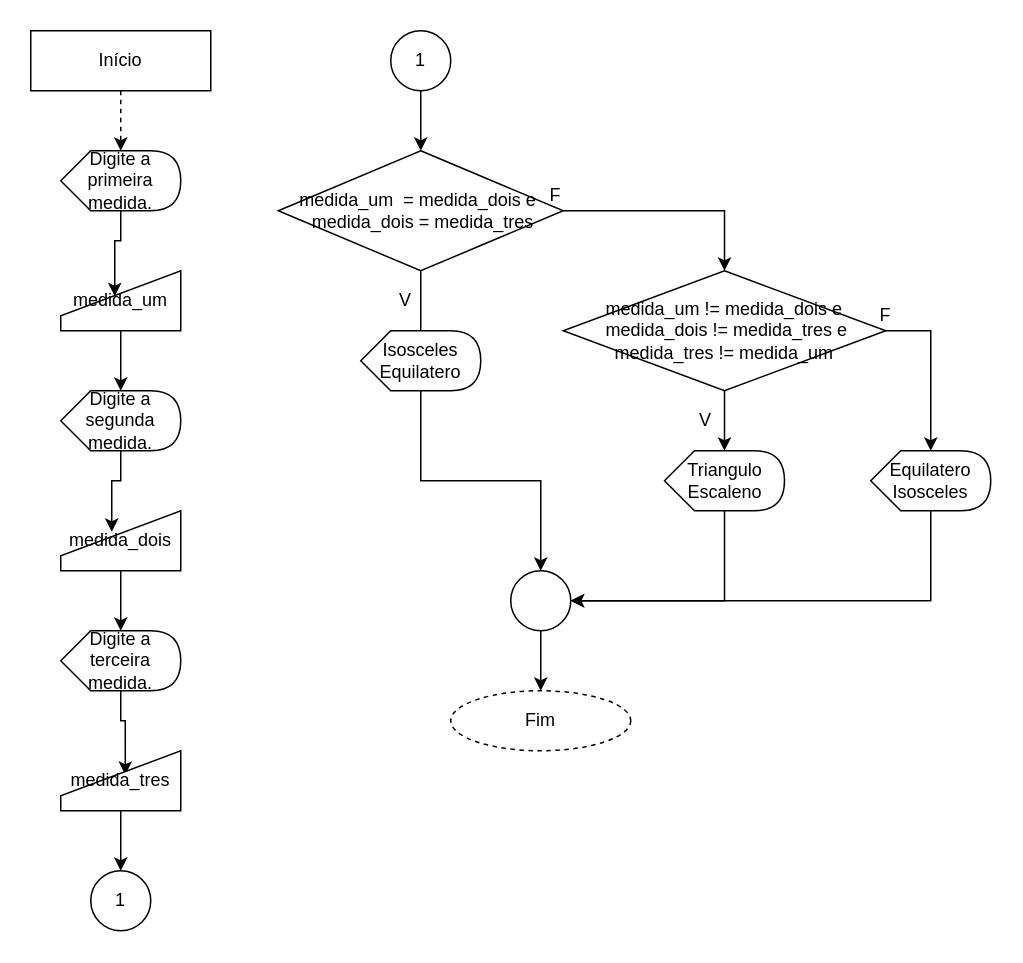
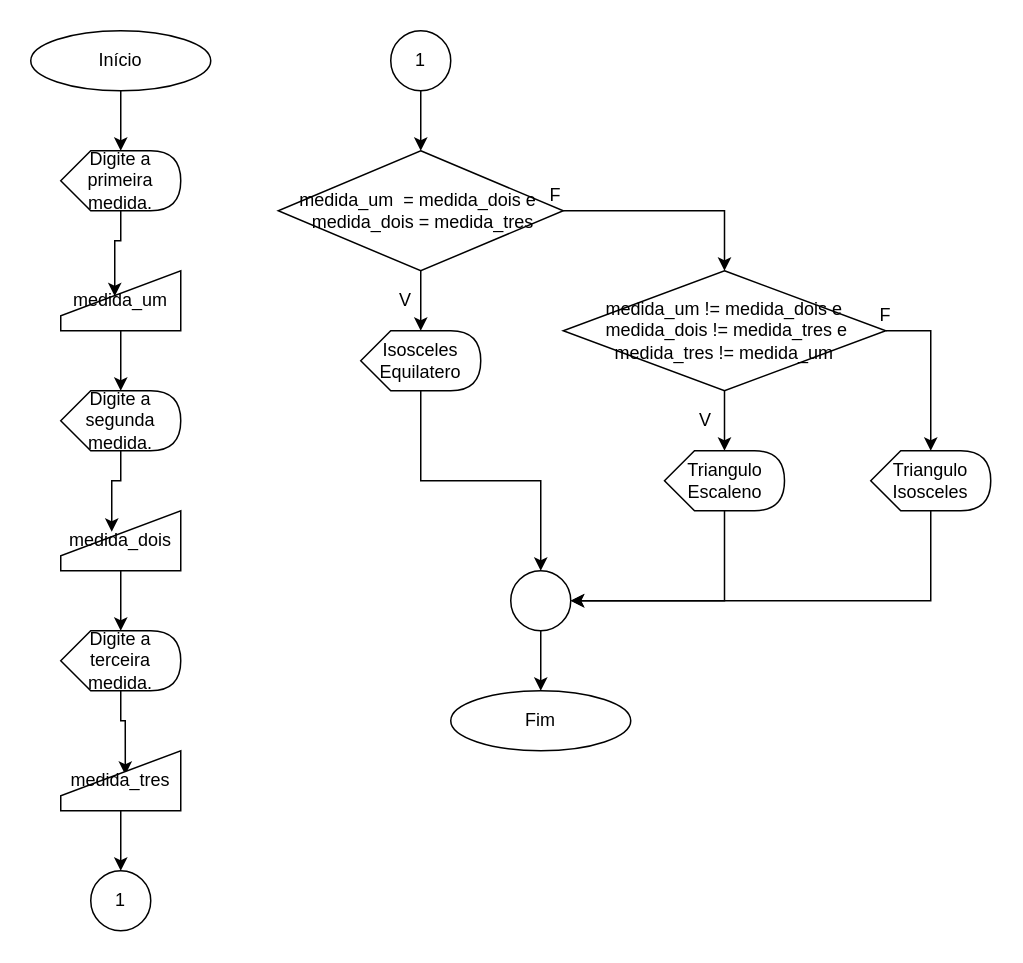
node "Início": shape rectangle -> ellipse
edge "Início" -> "Digite a primeira medida.": style dashed -> solid
edge "medida_um = medida_dois e medida_dois = medida_tres" -- "Isosceles Equilatero": arrowhead none -> classic
node "Equilatero Isosceles": label "Equilatero Isosceles" -> "Triangulo Isosceles"
node "Fim": style dashed -> solid
